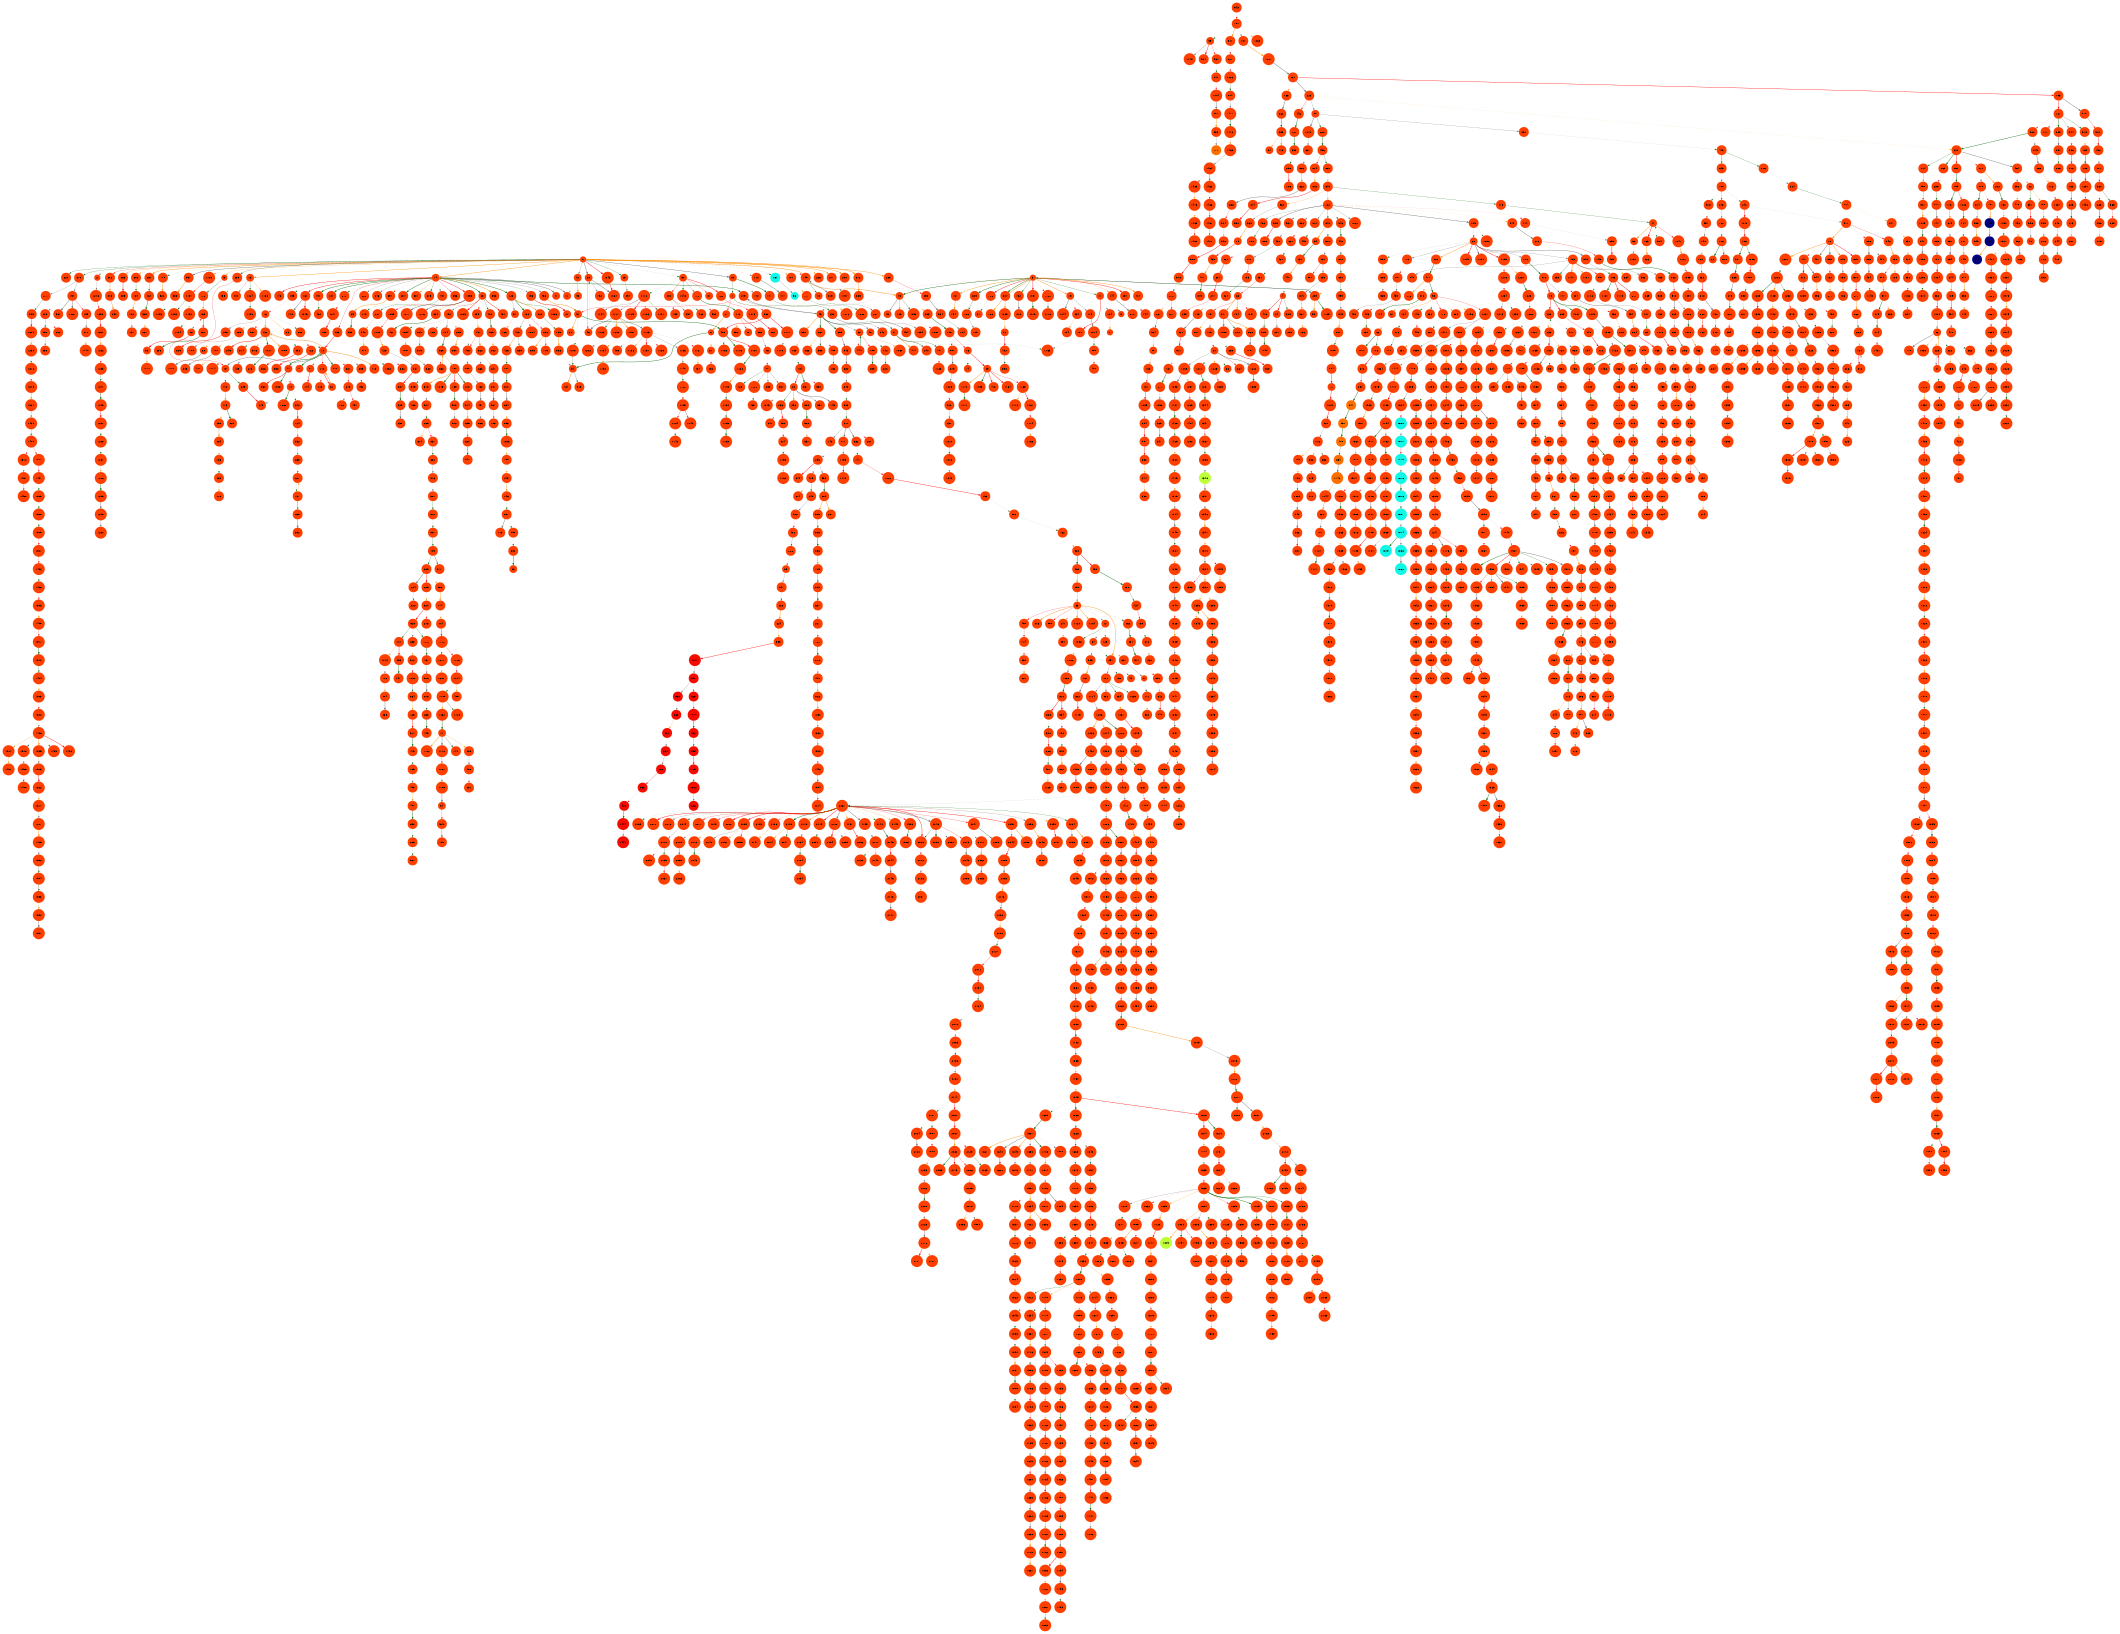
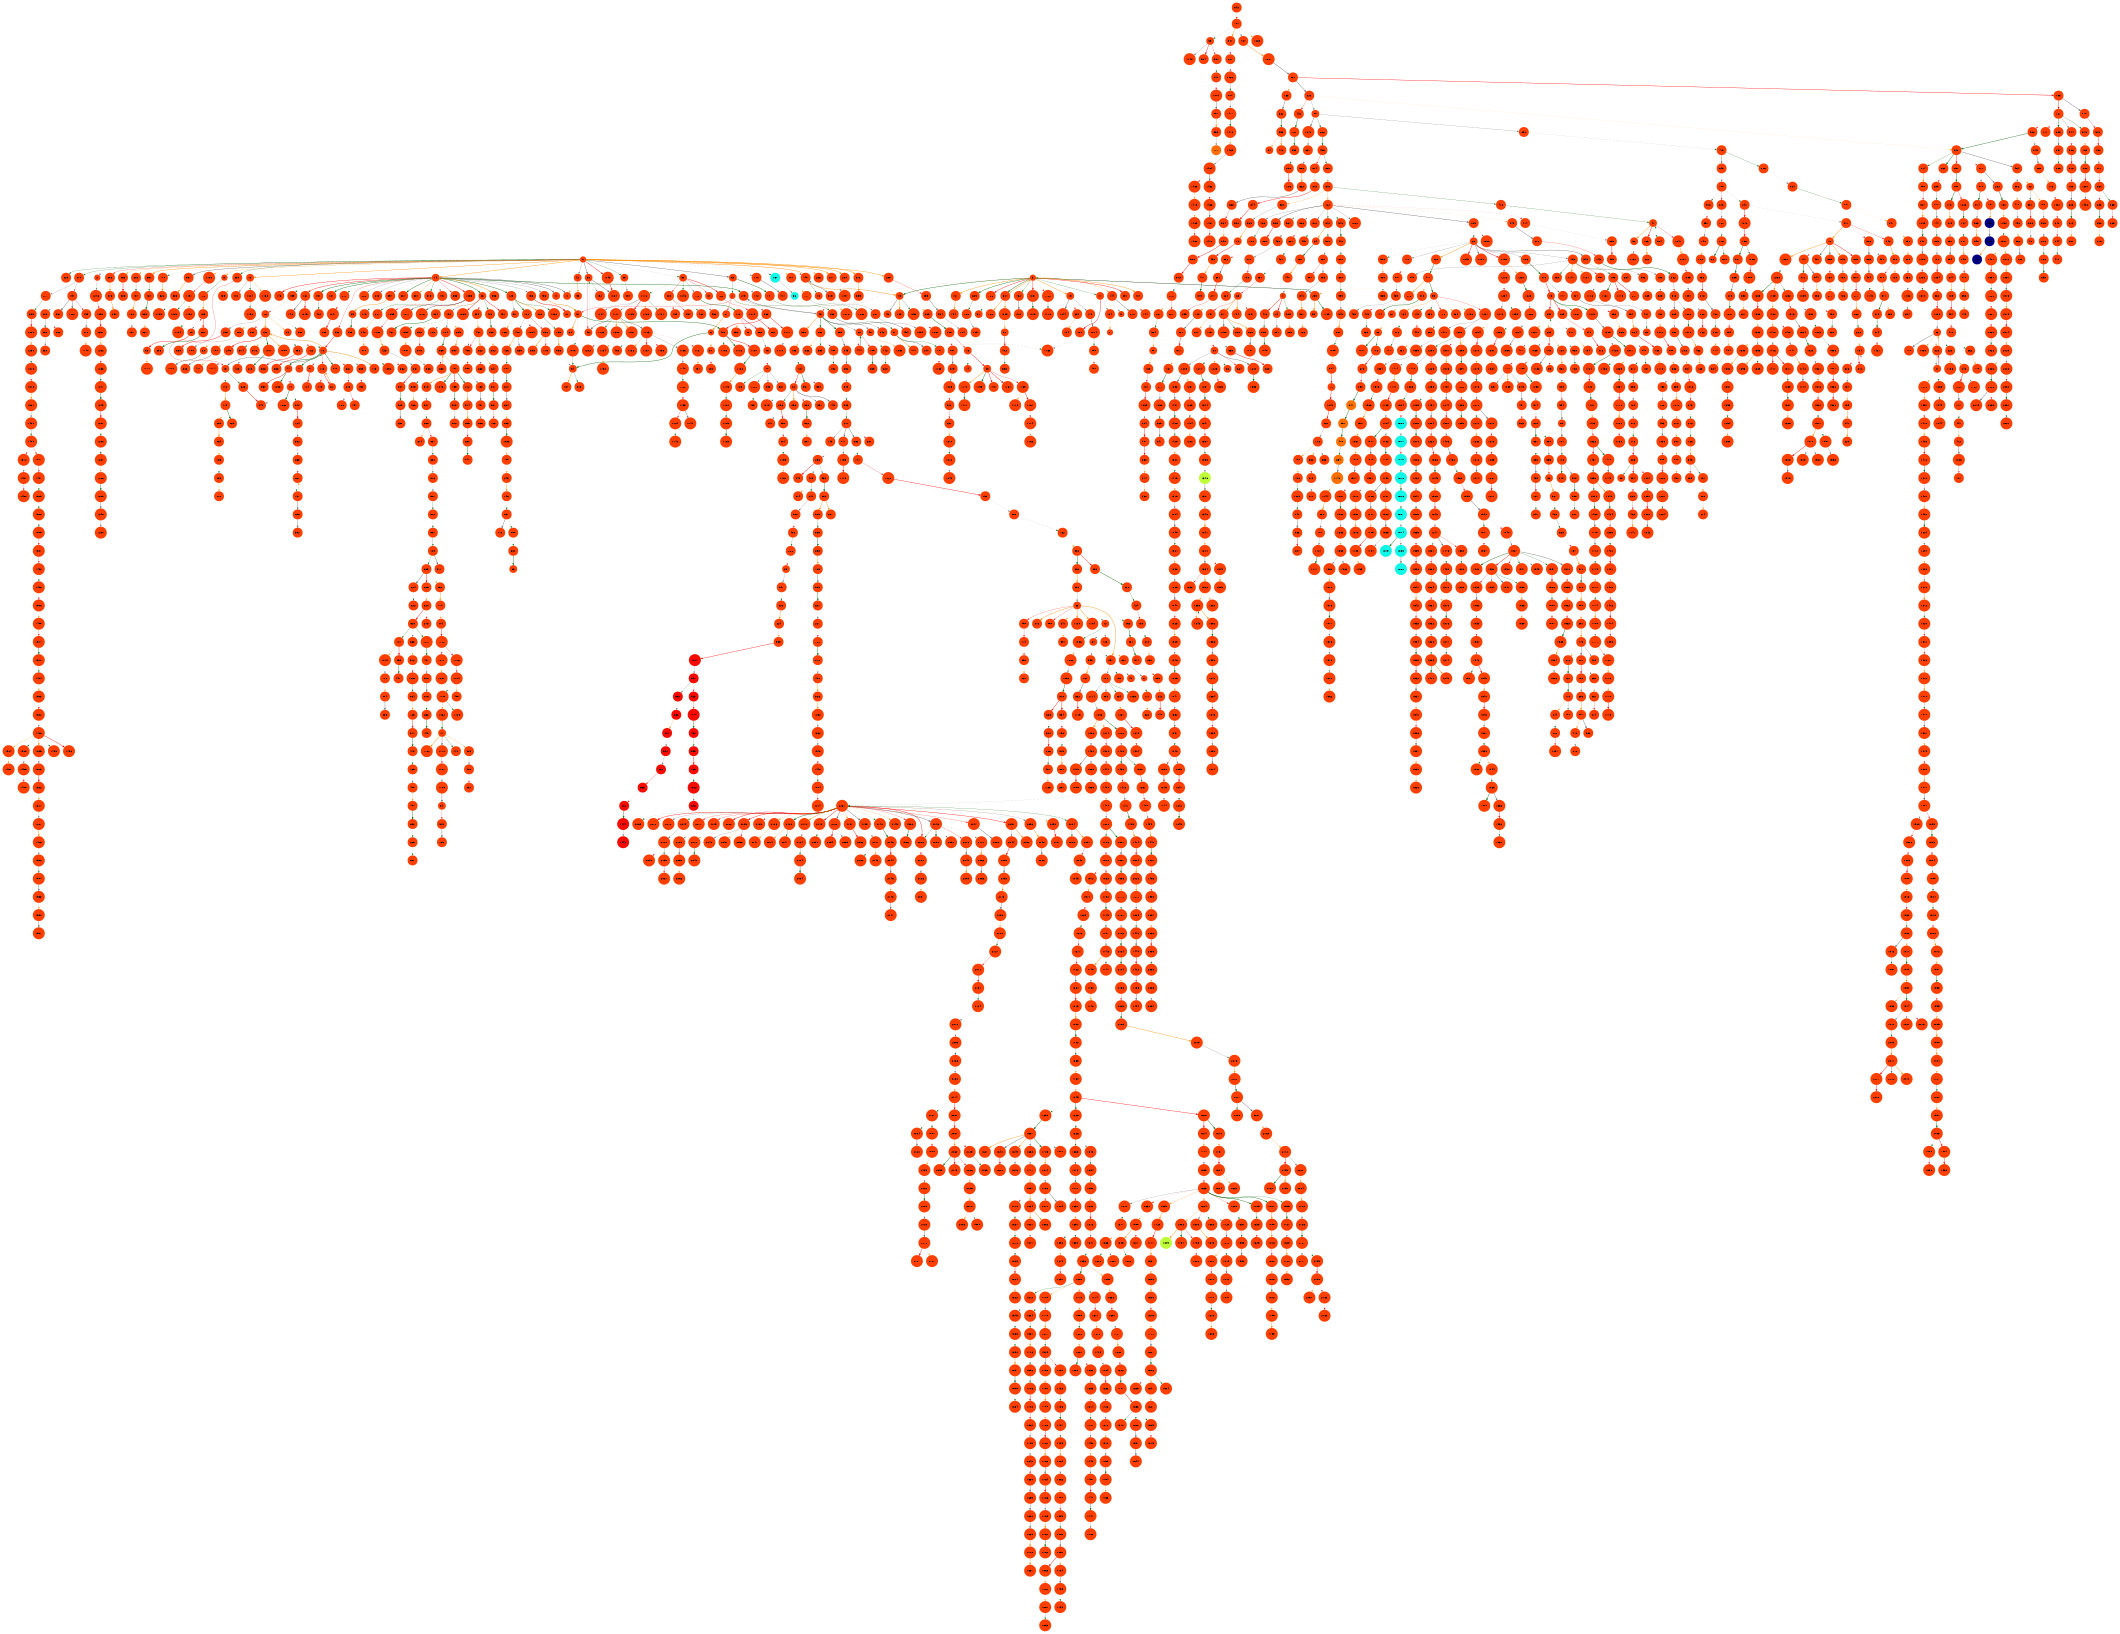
edge "171" -> "282": color darkorange -> gray40
node "4067": label "4067" -> "1067"
